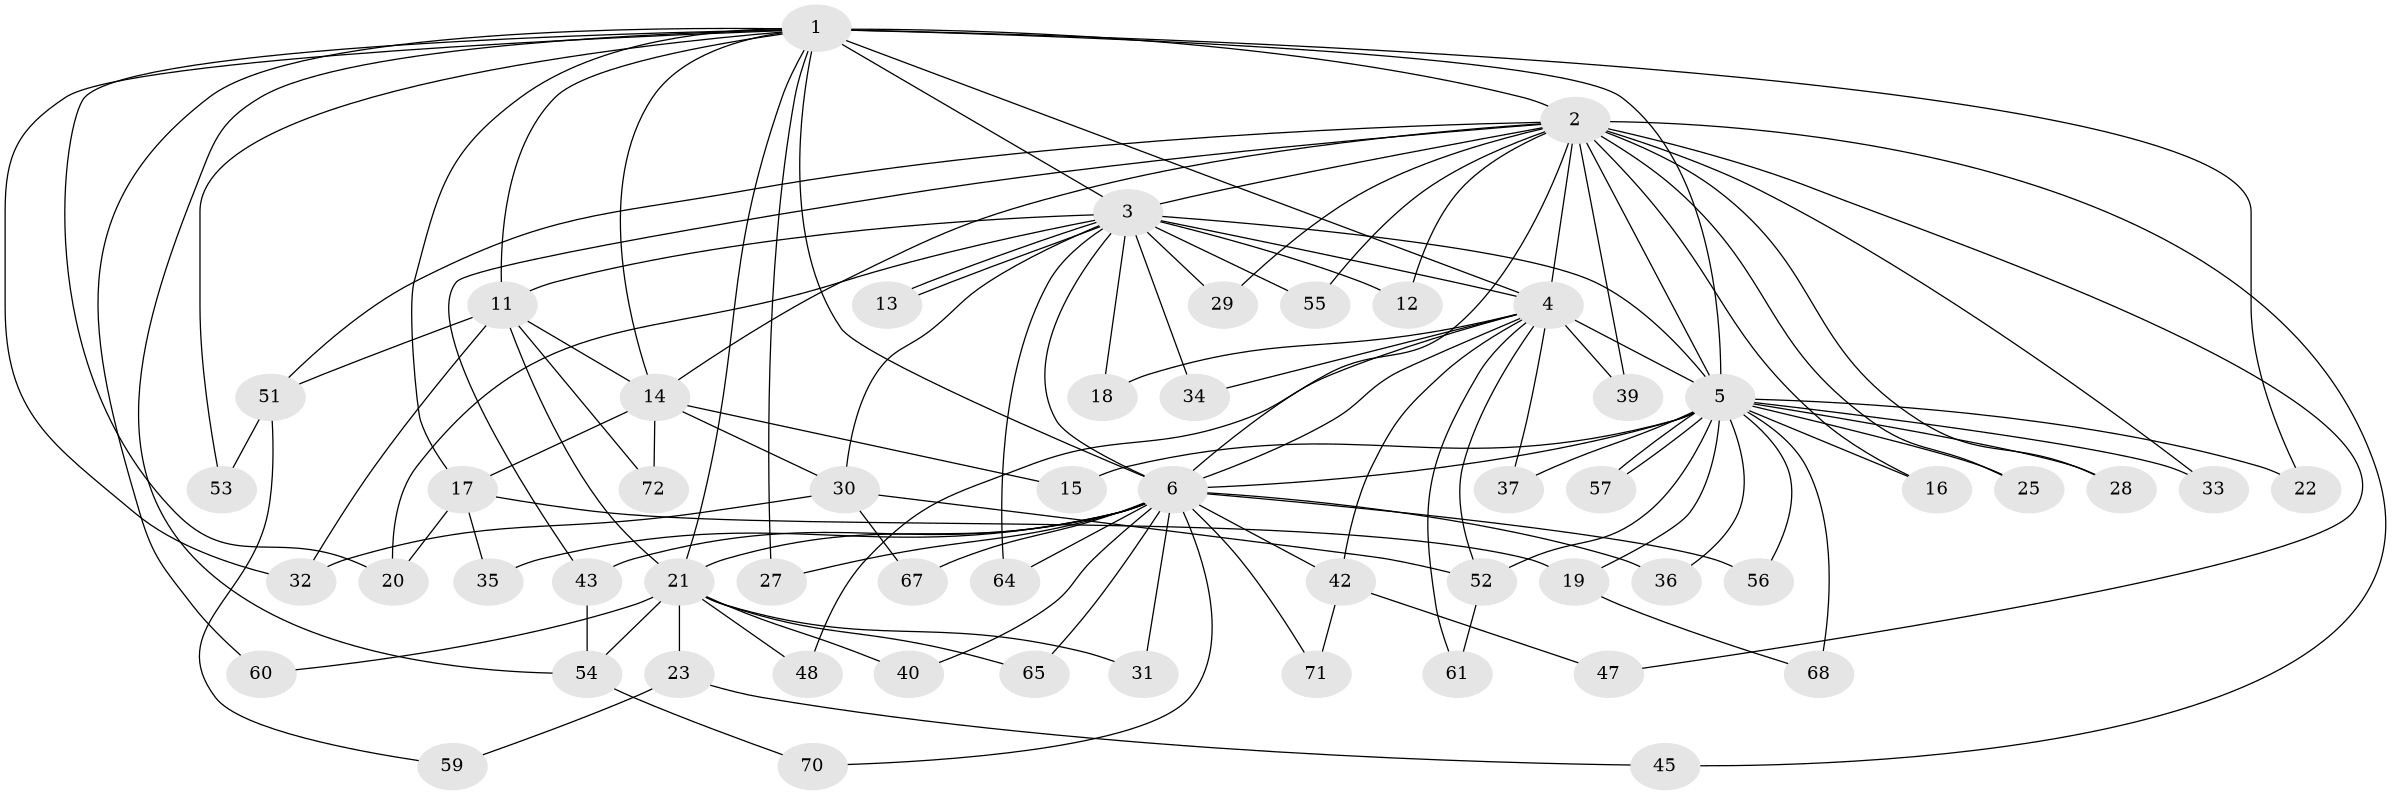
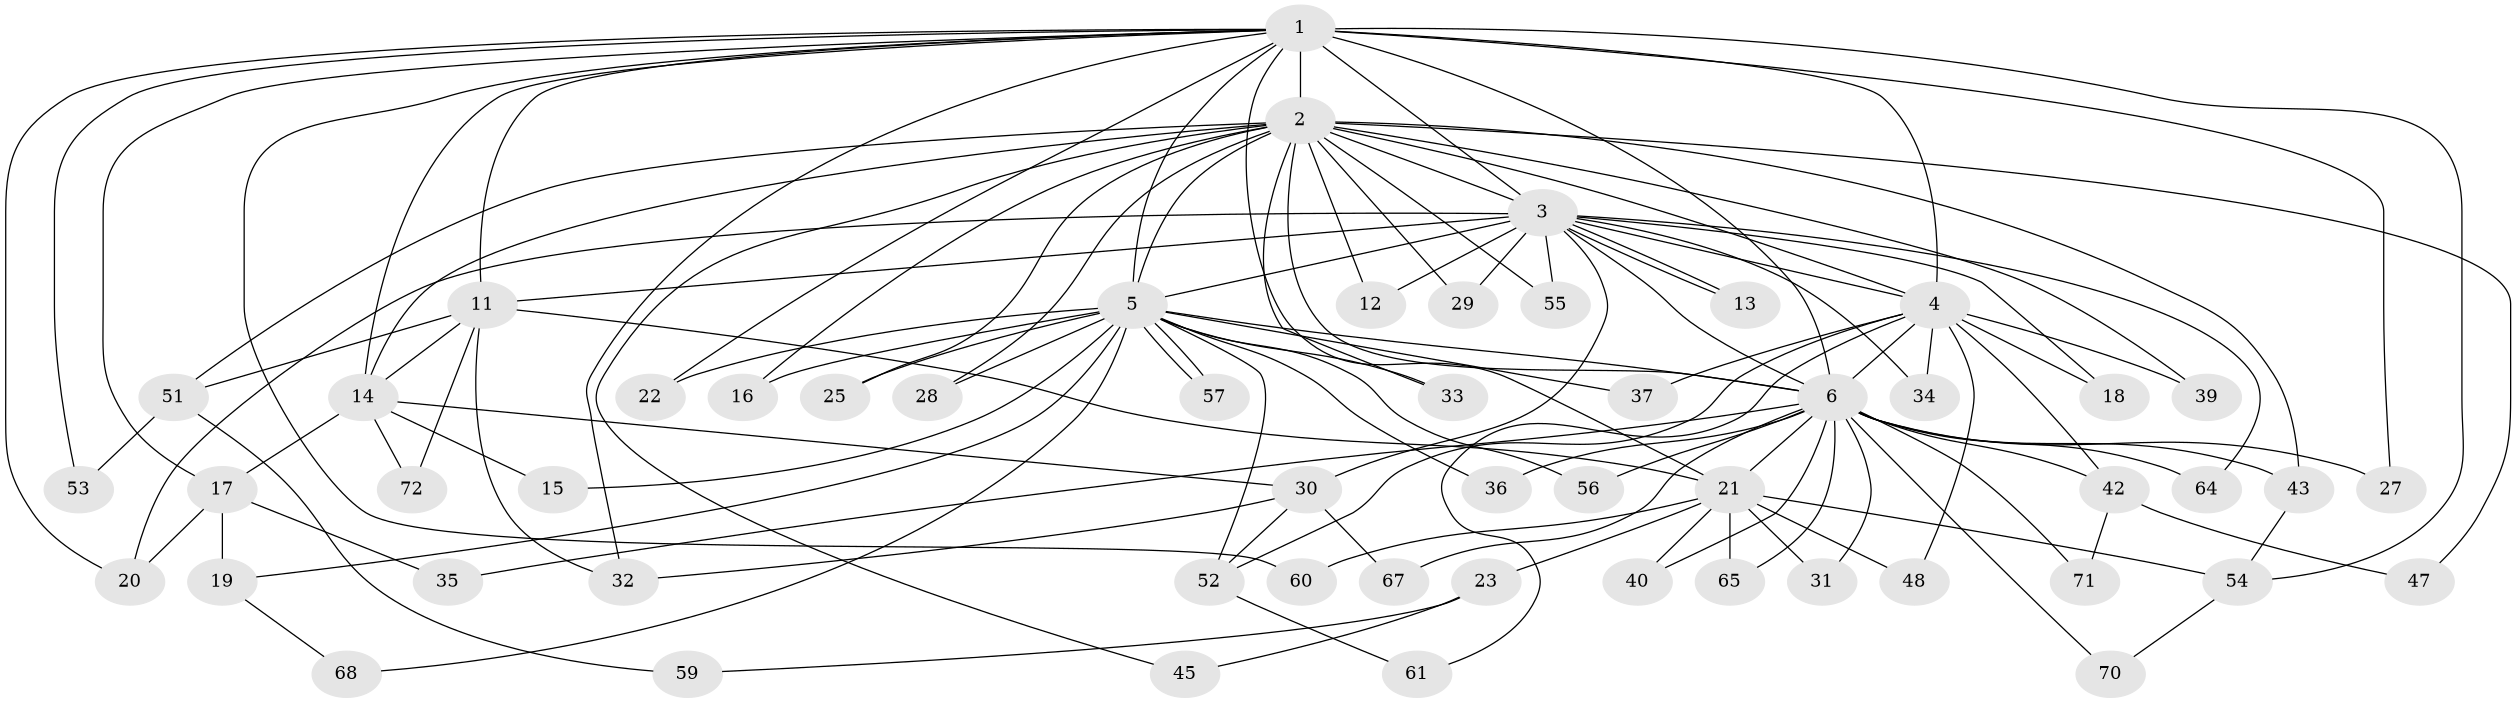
edge "4" -- "5": removed
